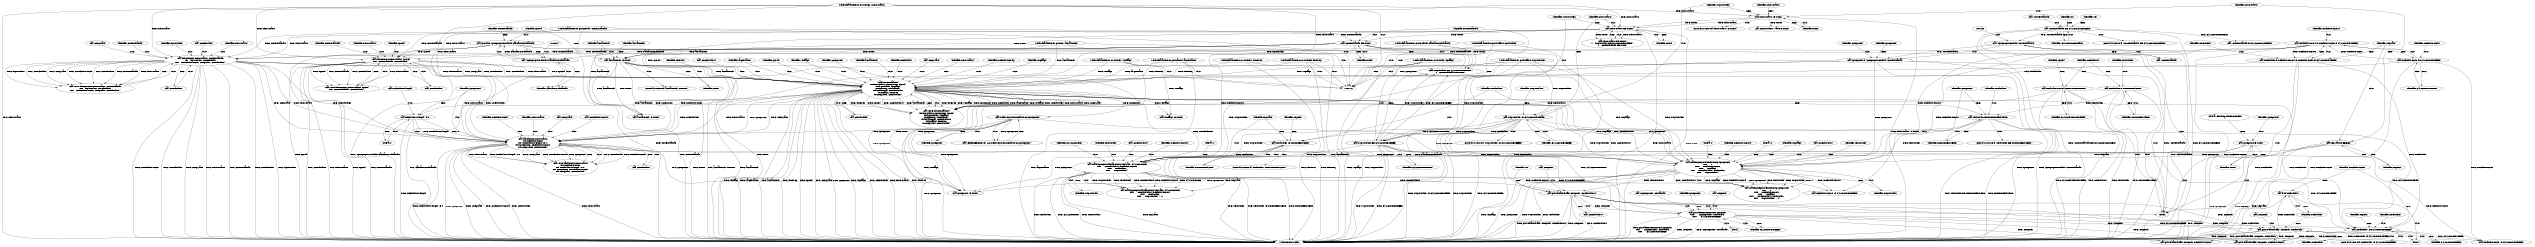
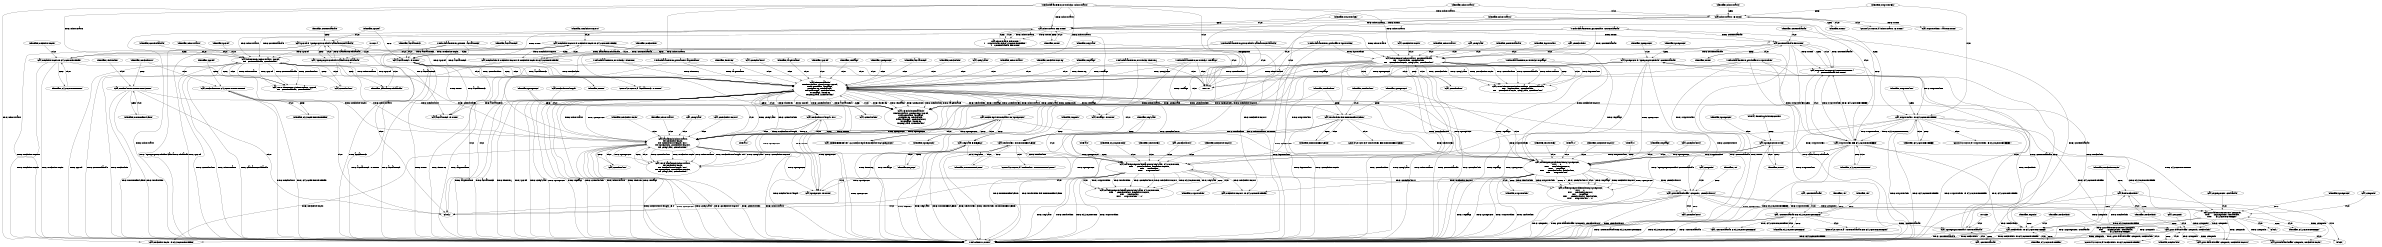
node "(Call,&mechListMIC_in)": added
edge "(Call,spnego_ctx = (spnego_gss_ctx_id_t)*context_handle)" -> "(Call,(spnego_gss_ctx_id_t)*context_handle)": added, label "CFG:"
node "(MethodReturn,RET)": label "(MethodReturn,RET)" -> "(MethodReturn,NULL)"
